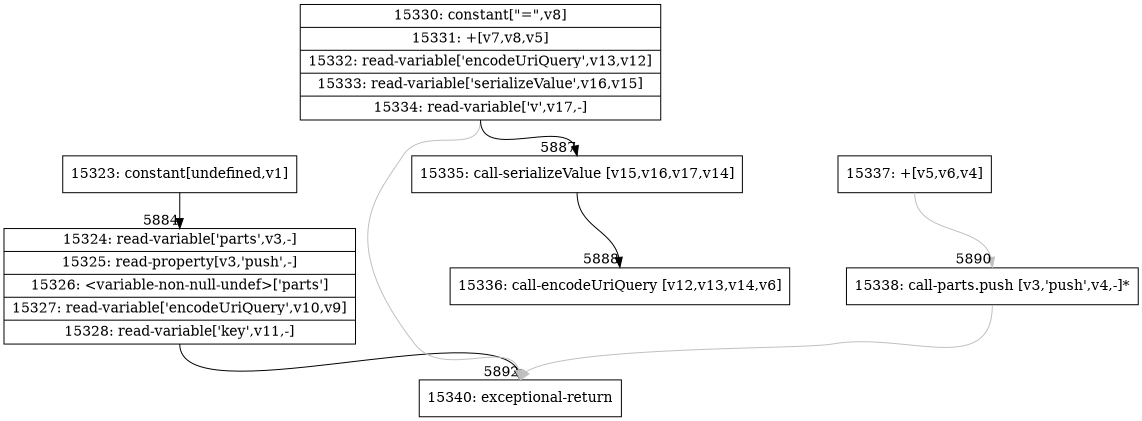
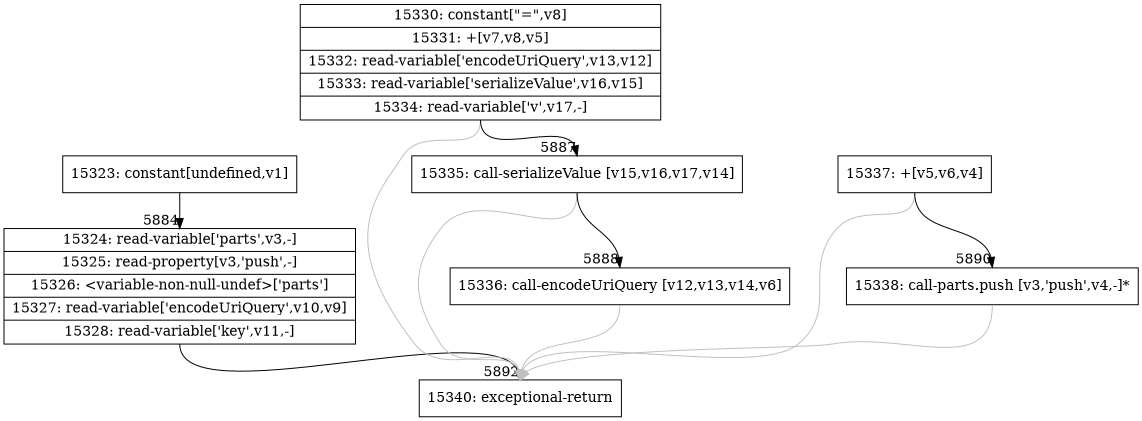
edge "15337: +[v5,v6,v4]" -> "15338: call-parts.push [v3,'push',v4,-]*": color gray -> black
edge "15335: call-serializeValue [v15,v16,v17,v14]" -> "15340: exceptional-return": added
edge "15336: call-encodeUriQuery [v12,v13,v14,v6]" -> "15340: exceptional-return": added
edge "15337: +[v5,v6,v4]" -> "15340: exceptional-return": added
